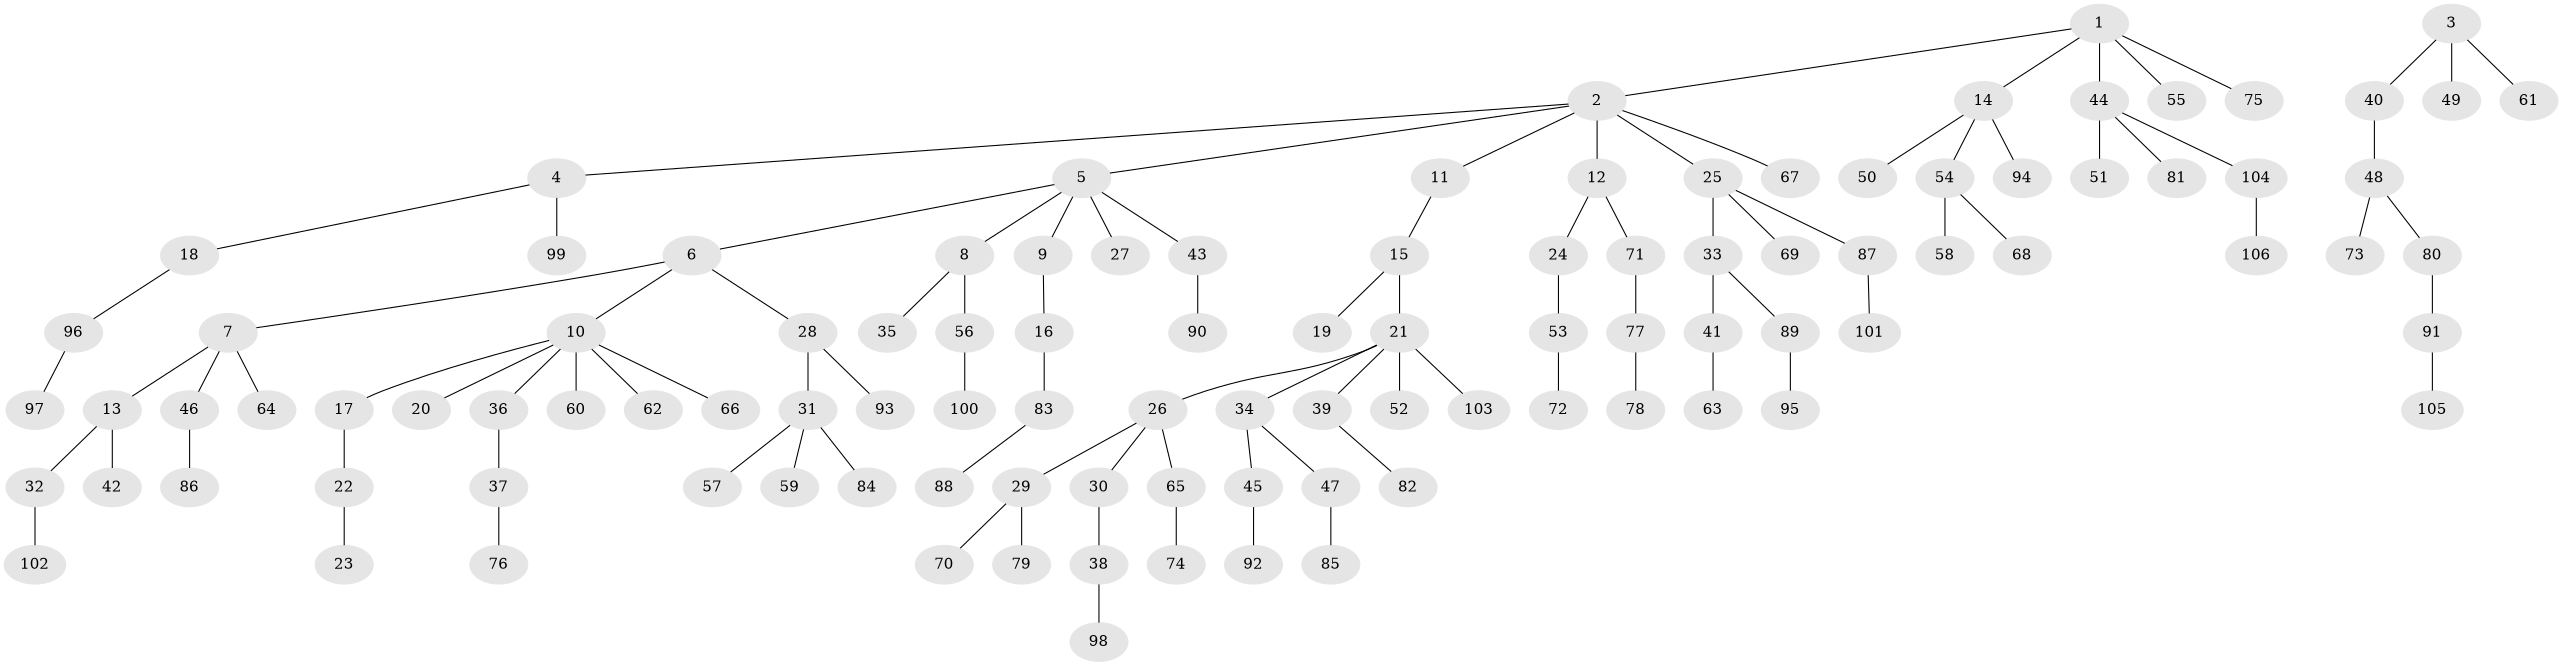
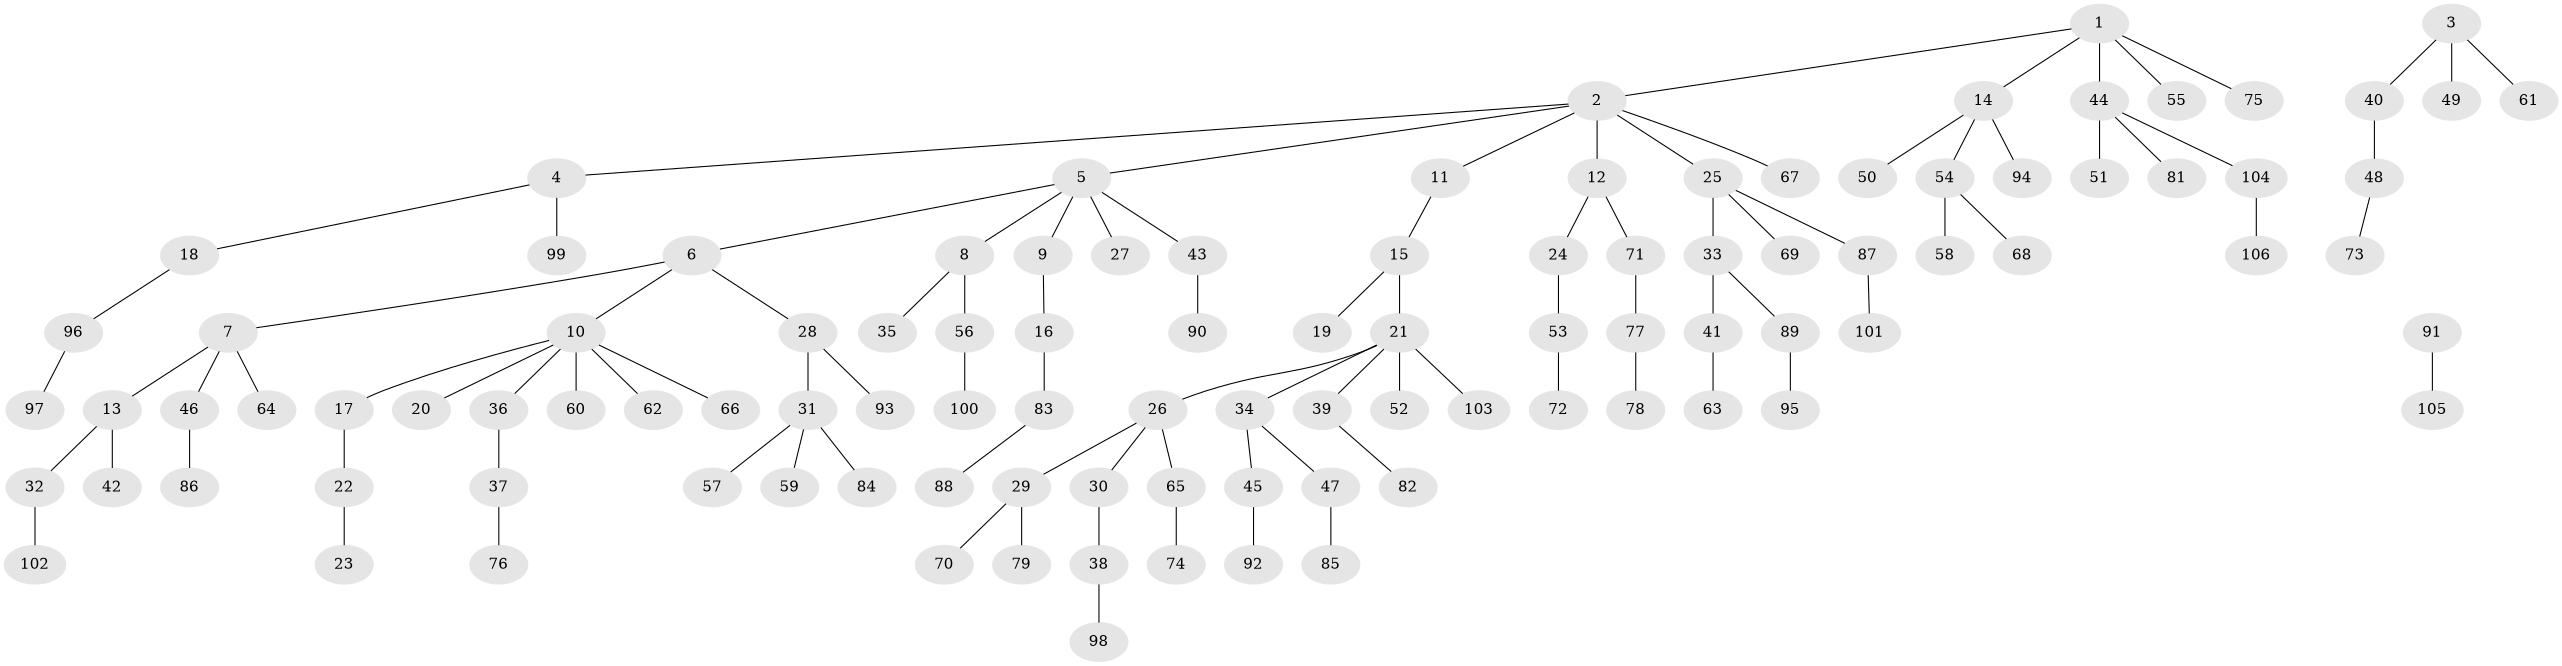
node "80": removed
